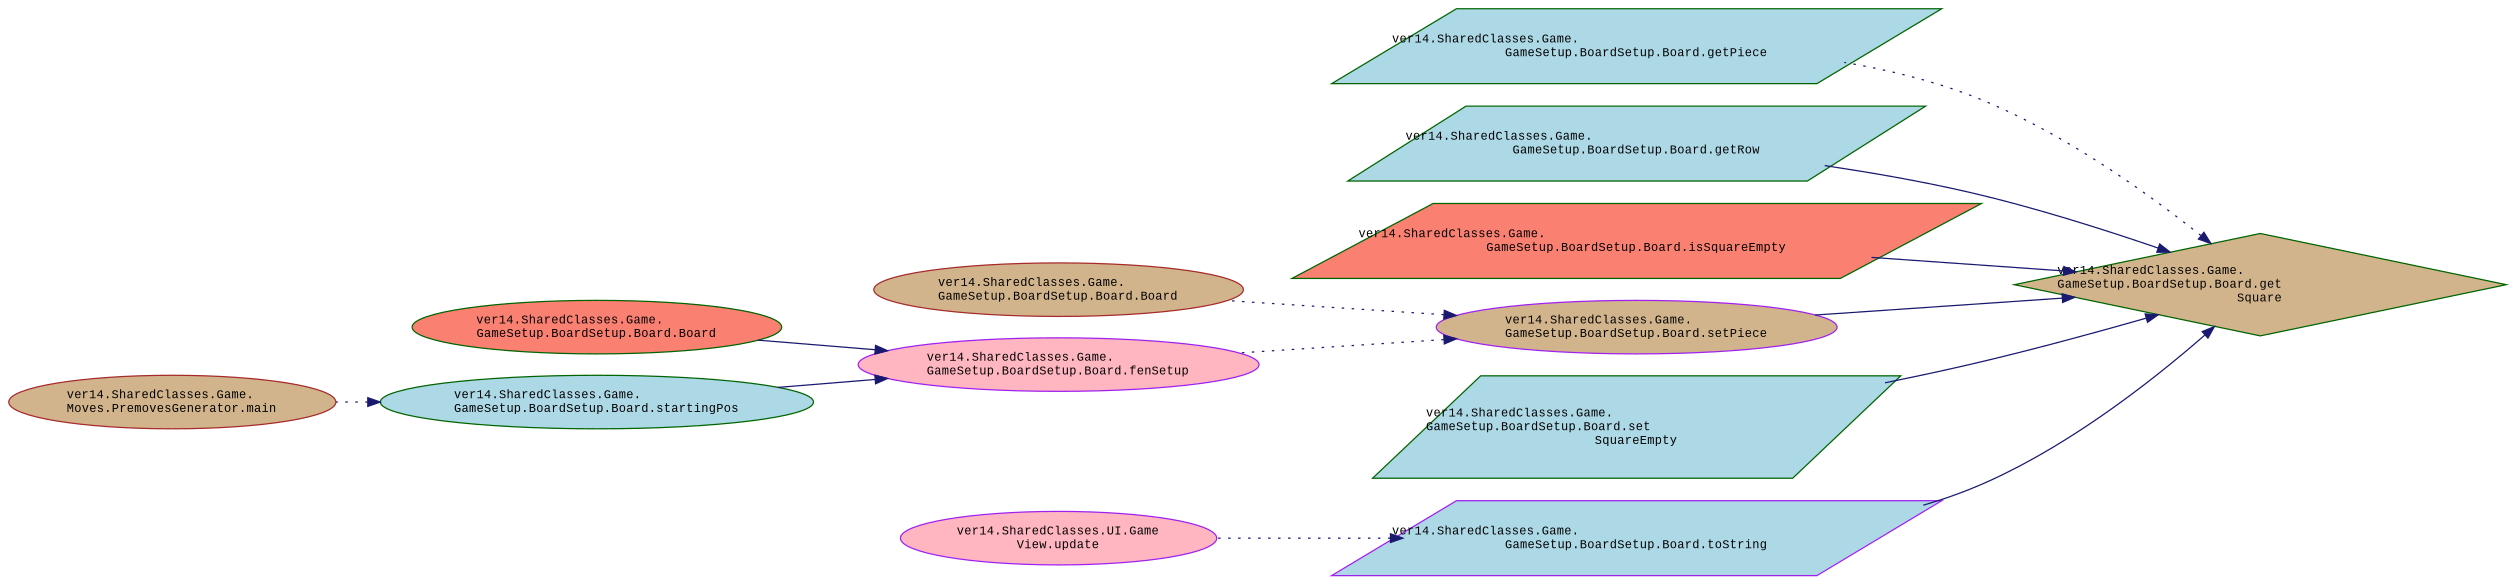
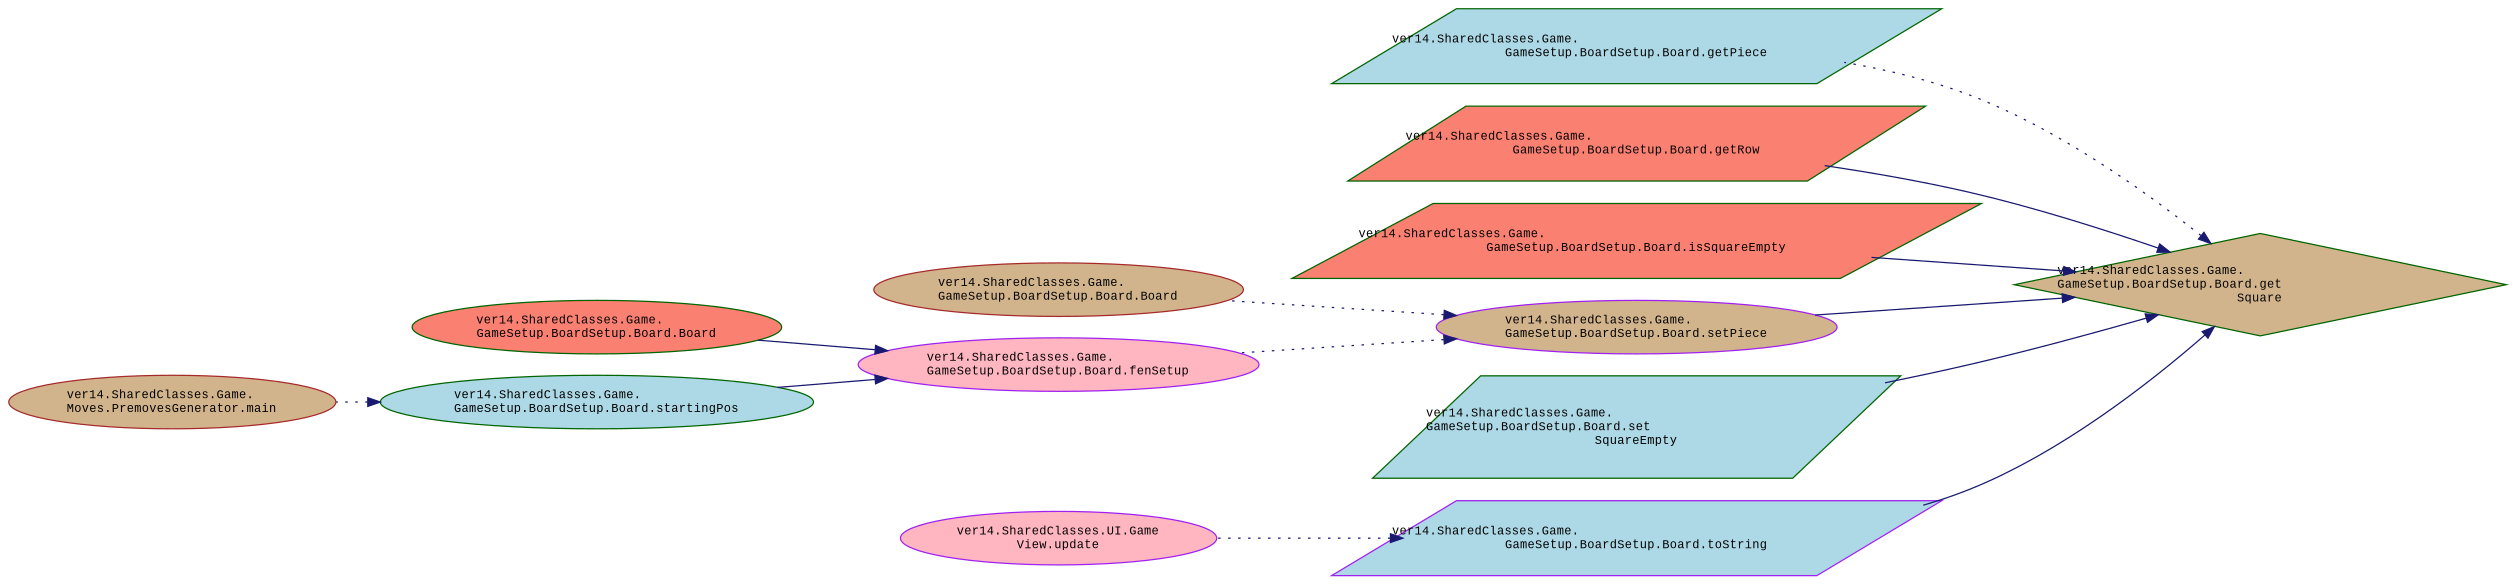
node "ver14.SharedClasses.Game. GameSetup.BoardSetup.Board.getRow": fillcolor lightblue -> salmon
